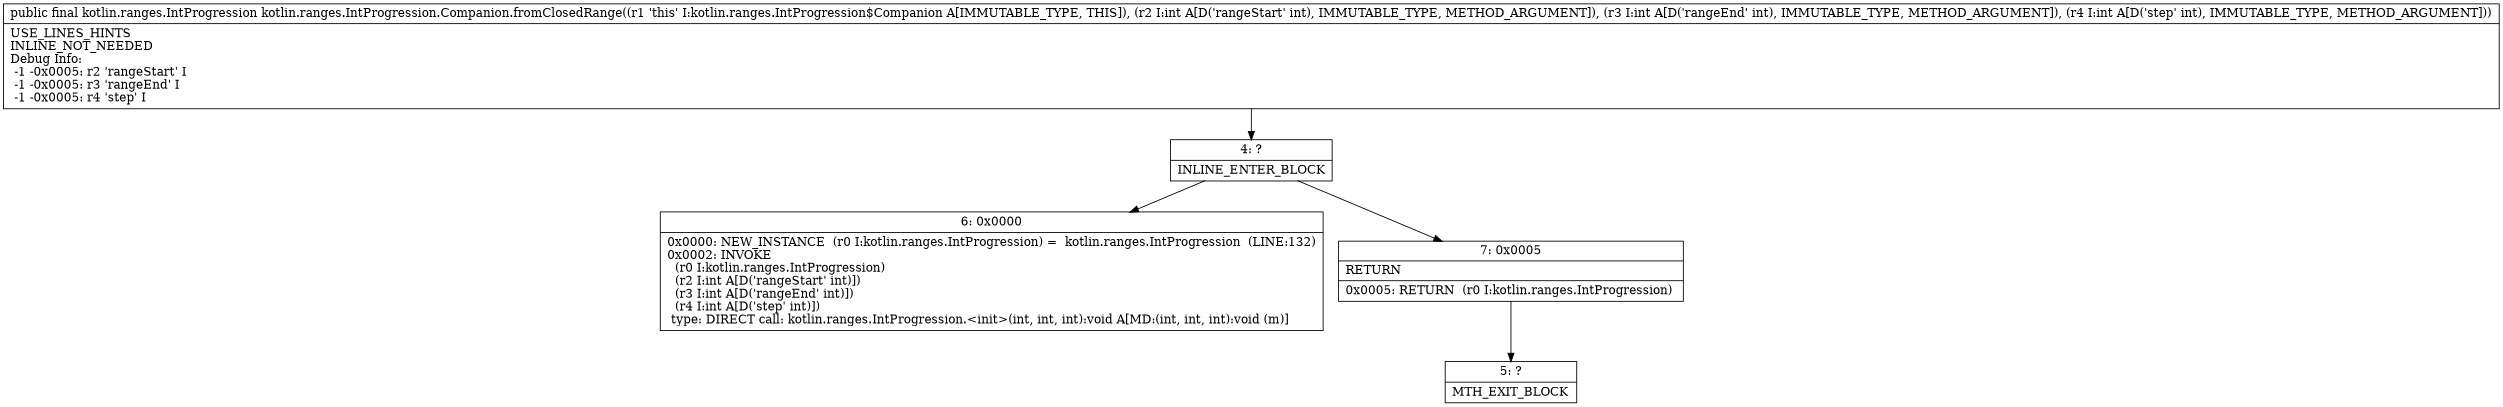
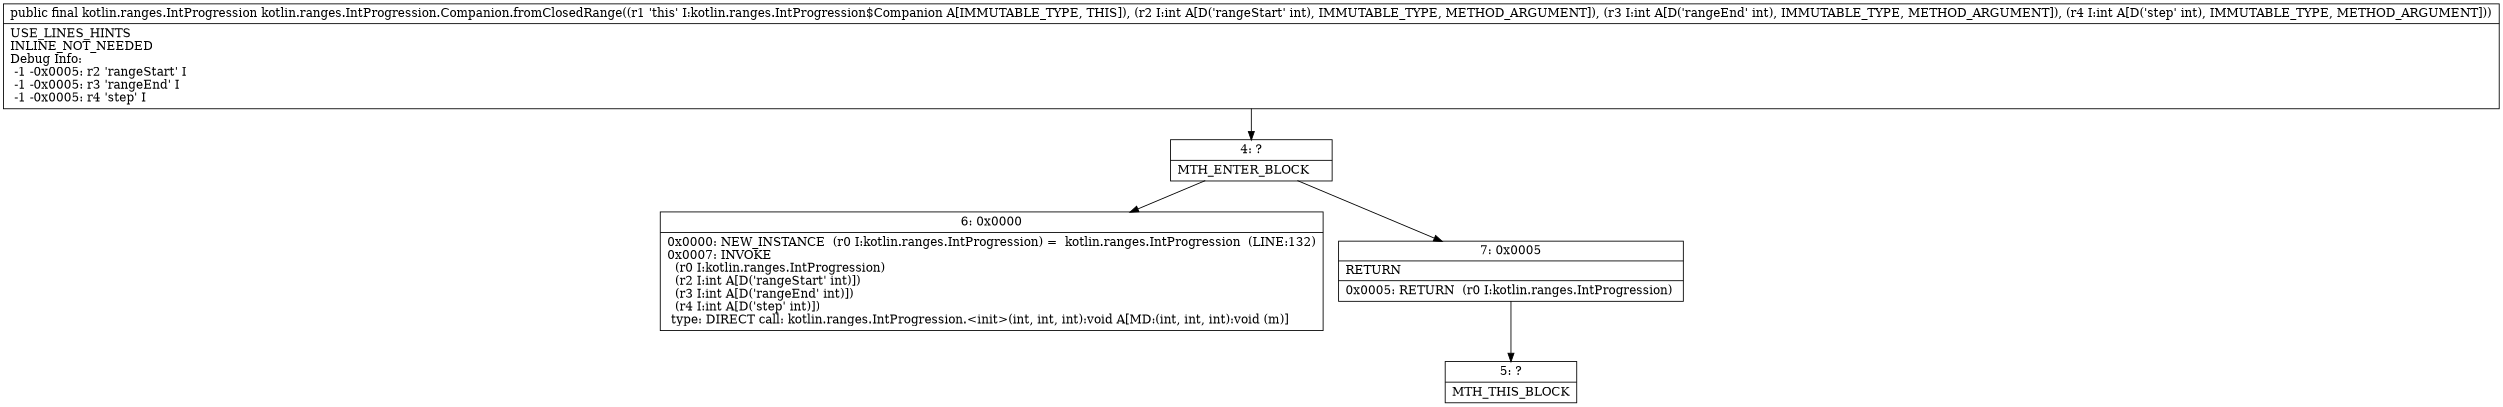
node "4: ?": text "INLINE_ENTER_BLOCK" -> "MTH_ENTER_BLOCK"
node "6: 0x0000": text "0x0002: INVOKE" -> "0x0007: INVOKE"
node "5: ?": text "MTH_EXIT_BLOCK" -> "MTH_THIS_BLOCK"
